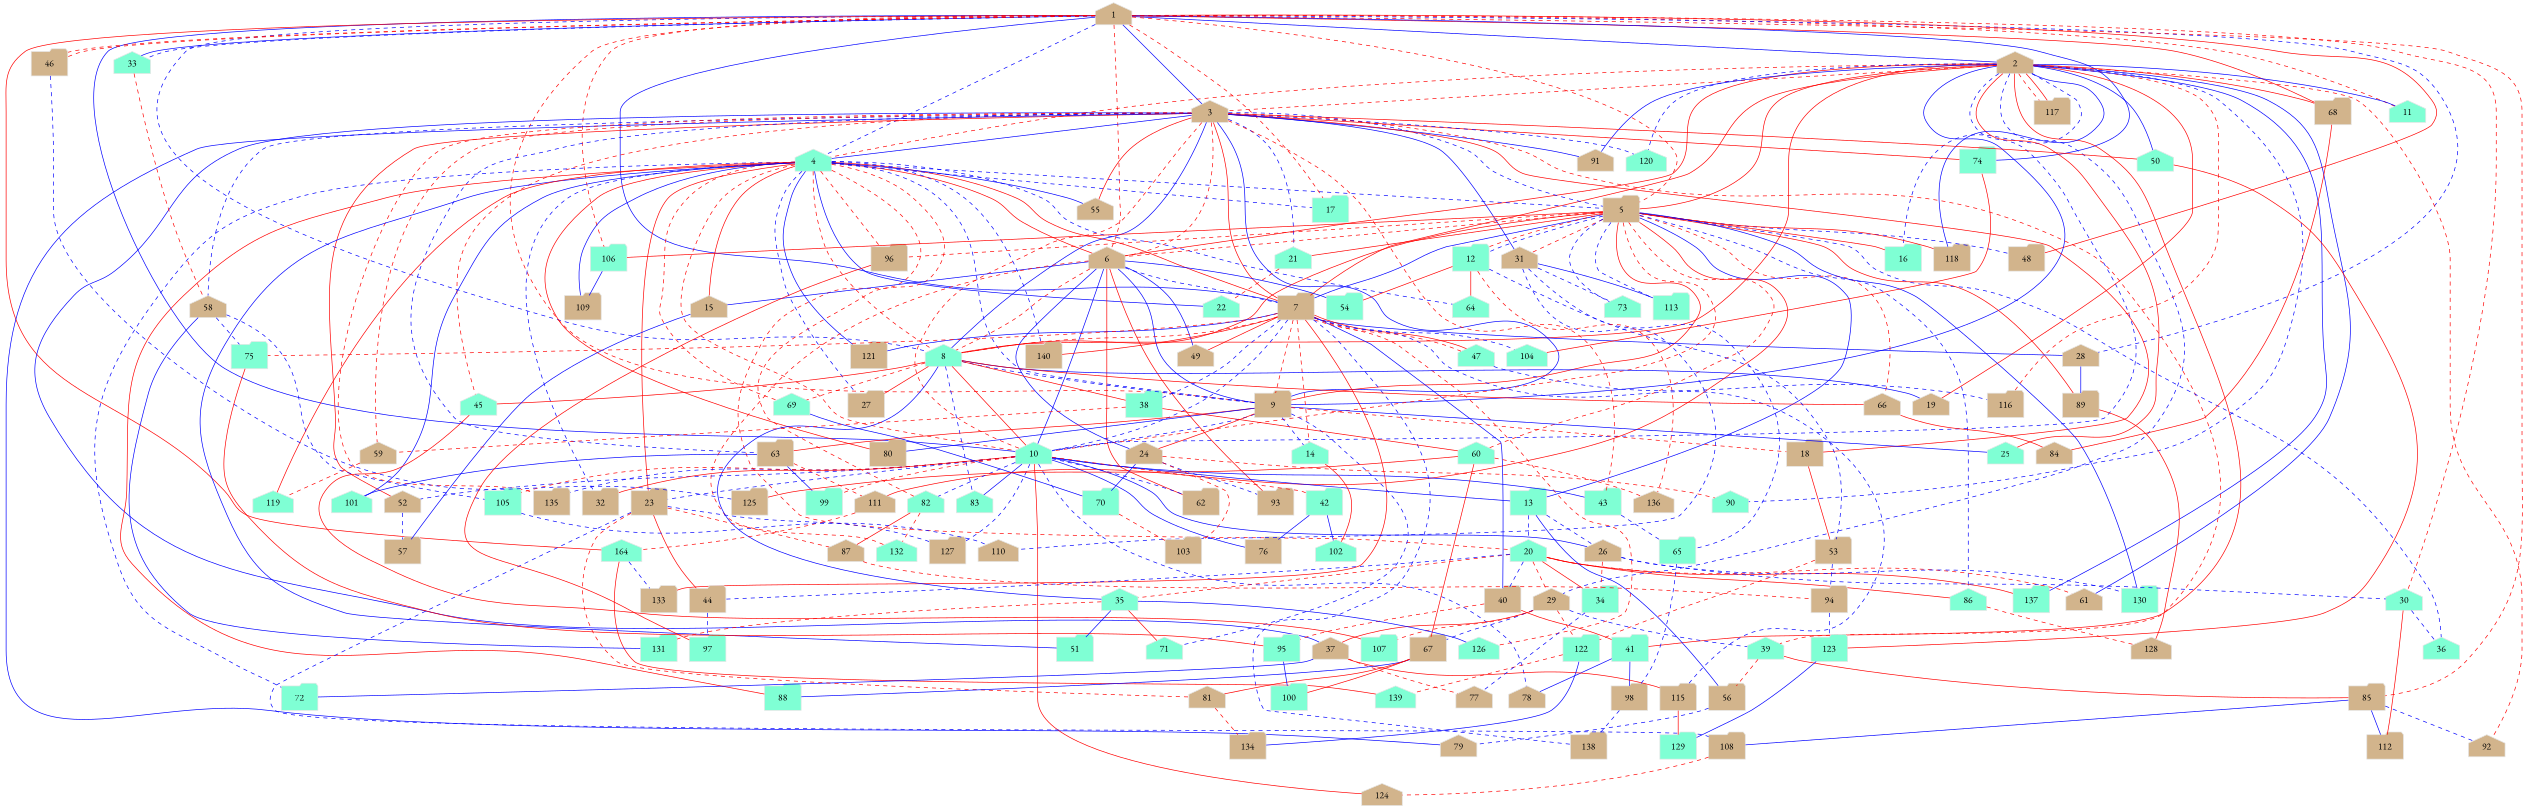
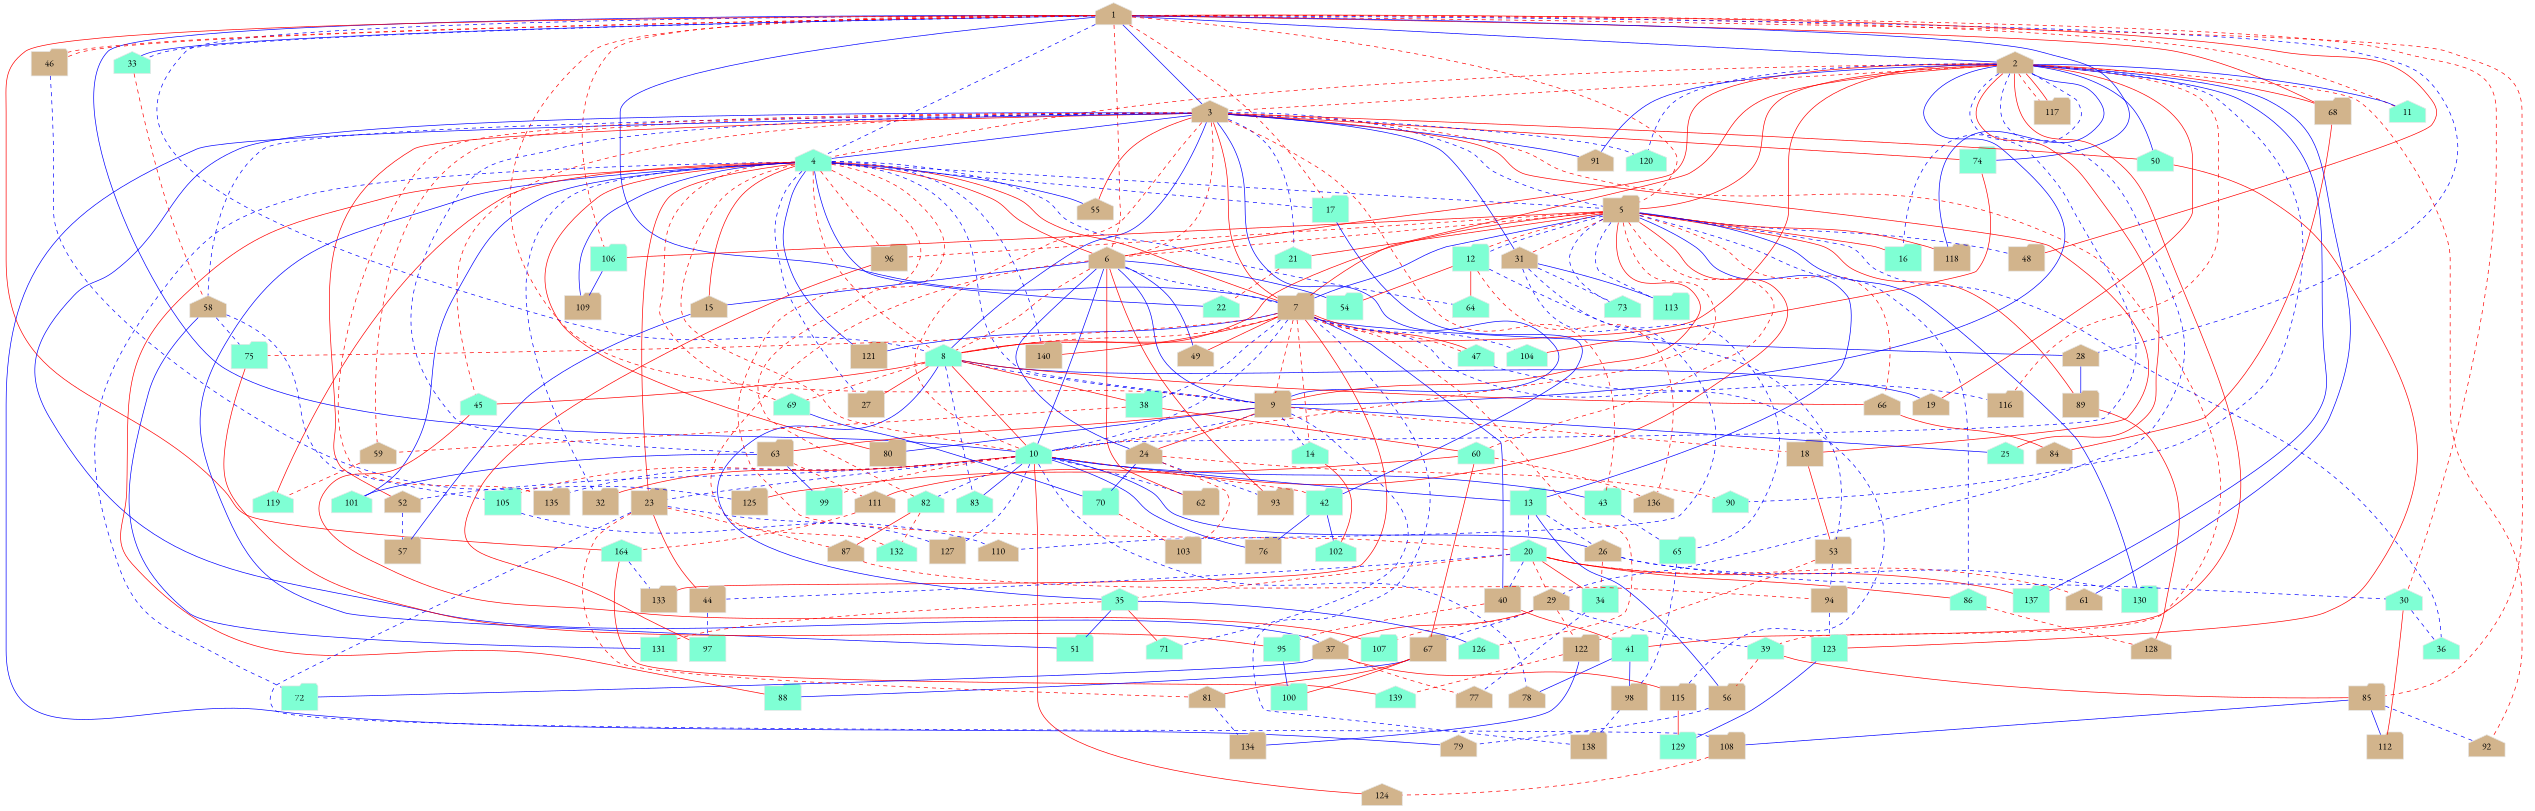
edge "17" -- "42": added
node "122": fillcolor aquamarine -> tan
edge "81" -- "134": color red -> blue
